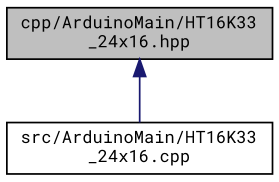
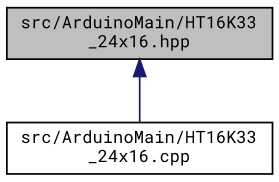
node "cpp/ArduinoMain/HT16K33 _24x16.hpp": label "cpp/ArduinoMain/HT16K33 _24x16.hpp" -> "src/ArduinoMain/HT16K33 _24x16.hpp"
